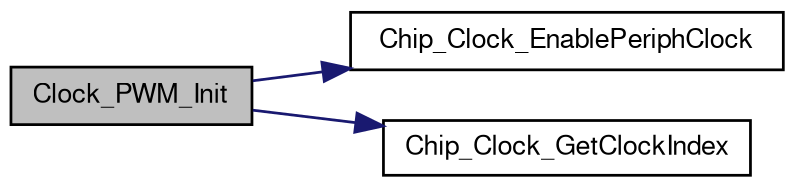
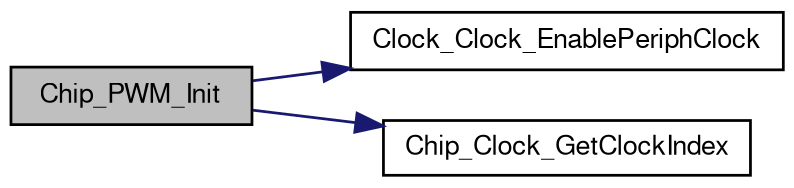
node "Chip_Clock_EnablePeriphClock": label "Chip_Clock_EnablePeriphClock" -> "Clock_Clock_EnablePeriphClock"
node "Clock_PWM_Init": label "Clock_PWM_Init" -> "Chip_PWM_Init"
